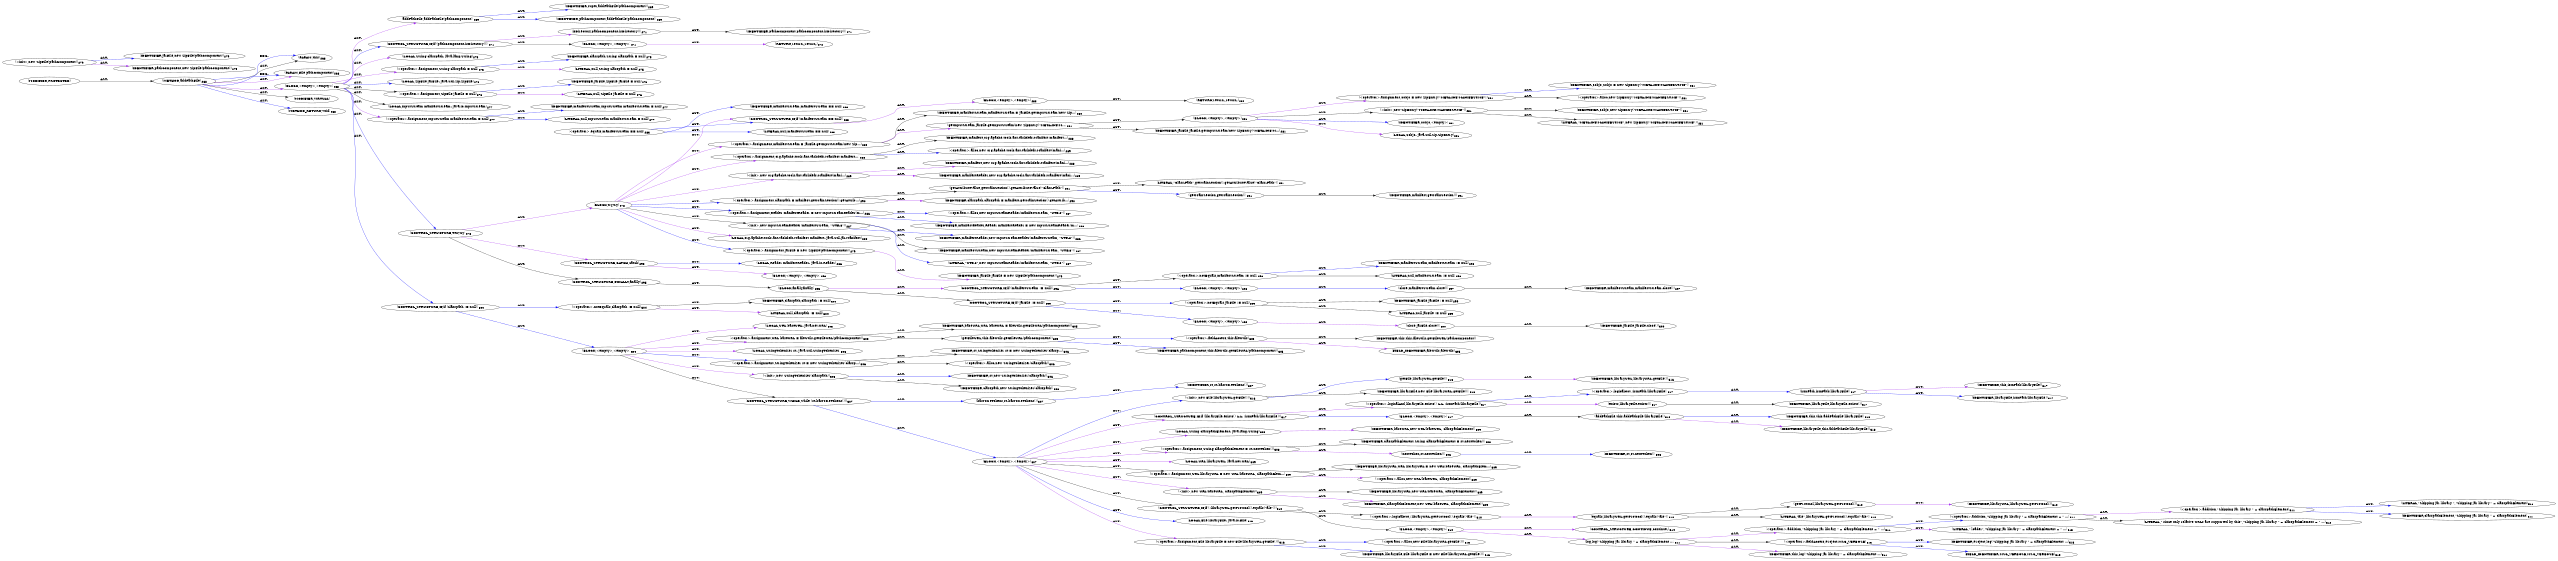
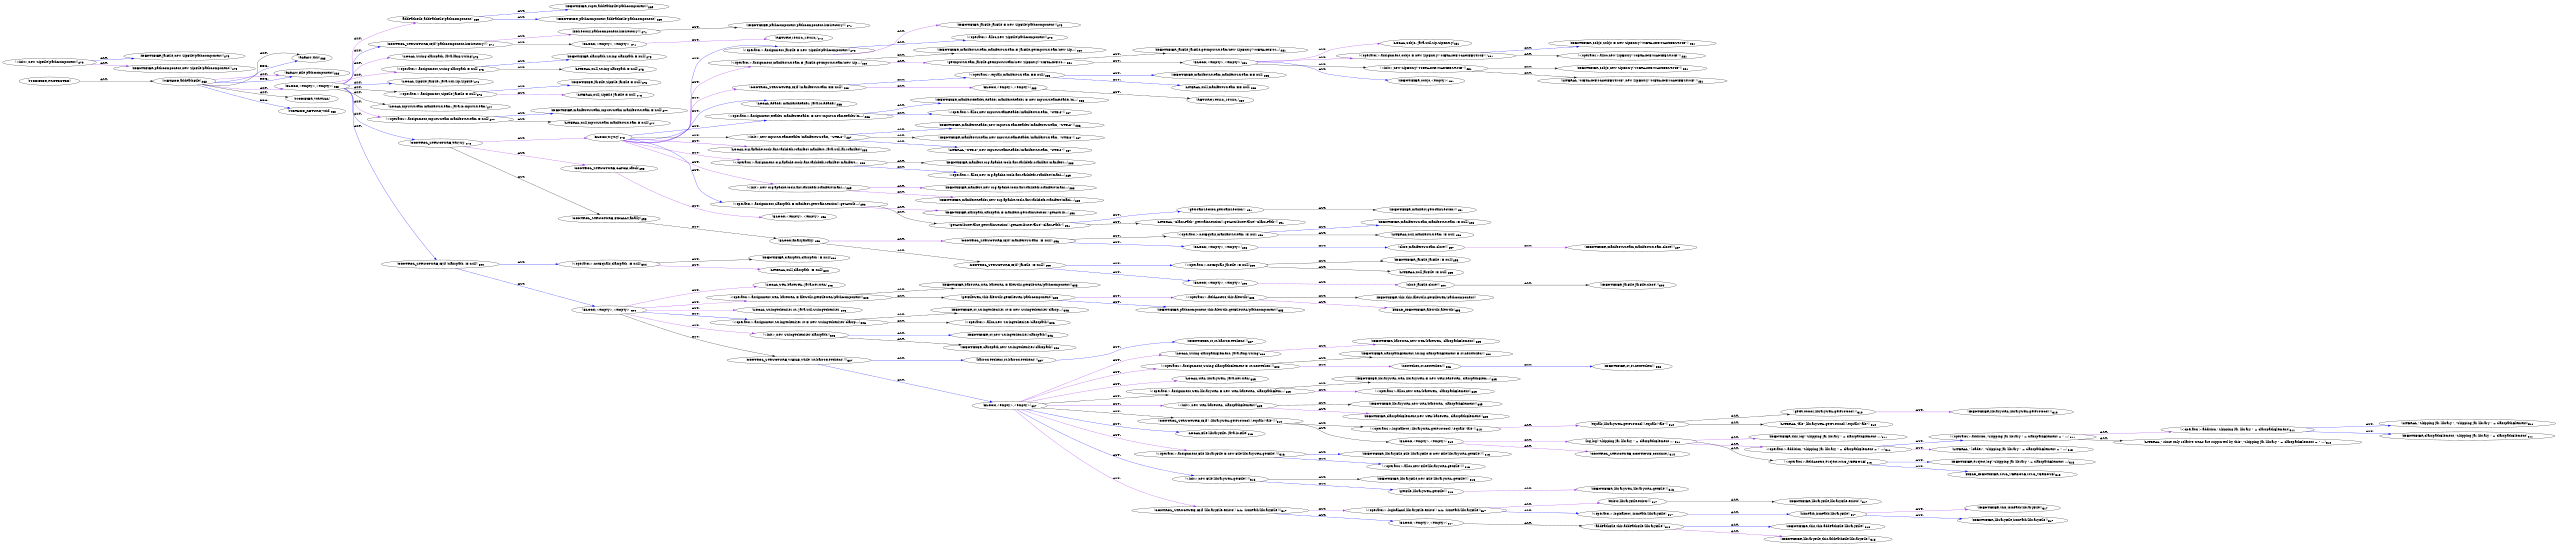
node "(<operator>.alloc,new ZipFile(pathComponent))": added
edge "(<operator>.assignment,String classpath = null)" -> "(LITERAL,null,String classpath = null)": color purple -> black
edge "(METHOD,addPathFile)" -> "(METHOD_RETURN,void)": label "AST: " -> "DDG: "
edge "(<operator>.assignment,InputStream manifestStream = null)" -> "(LITERAL,null,InputStream manifestStream = null)": color blue -> black
edge "(<operator>.equals,manifestStream == null)" -> "(CONTROL_STRUCTURE,IF,if (manifestStream == null))": reversed
edge "(CONTROL_STRUCTURE,CATCH,catch)" -> "(LOCAL,Reader manifestReader: java.io.Reader)": now "(BLOCK,try,try)" -> "(LOCAL,Reader manifestReader: java.io.Reader)"
edge "(close,manifestStream.close())" -> "(IDENTIFIER,manifestStream,manifestStream.close())": color black -> purple
edge "(getFileURL,this.fileUtils.getFileURL(pathComponent))" -> "(<operator>.fieldAccess,this.fileUtils)": color blue -> purple
